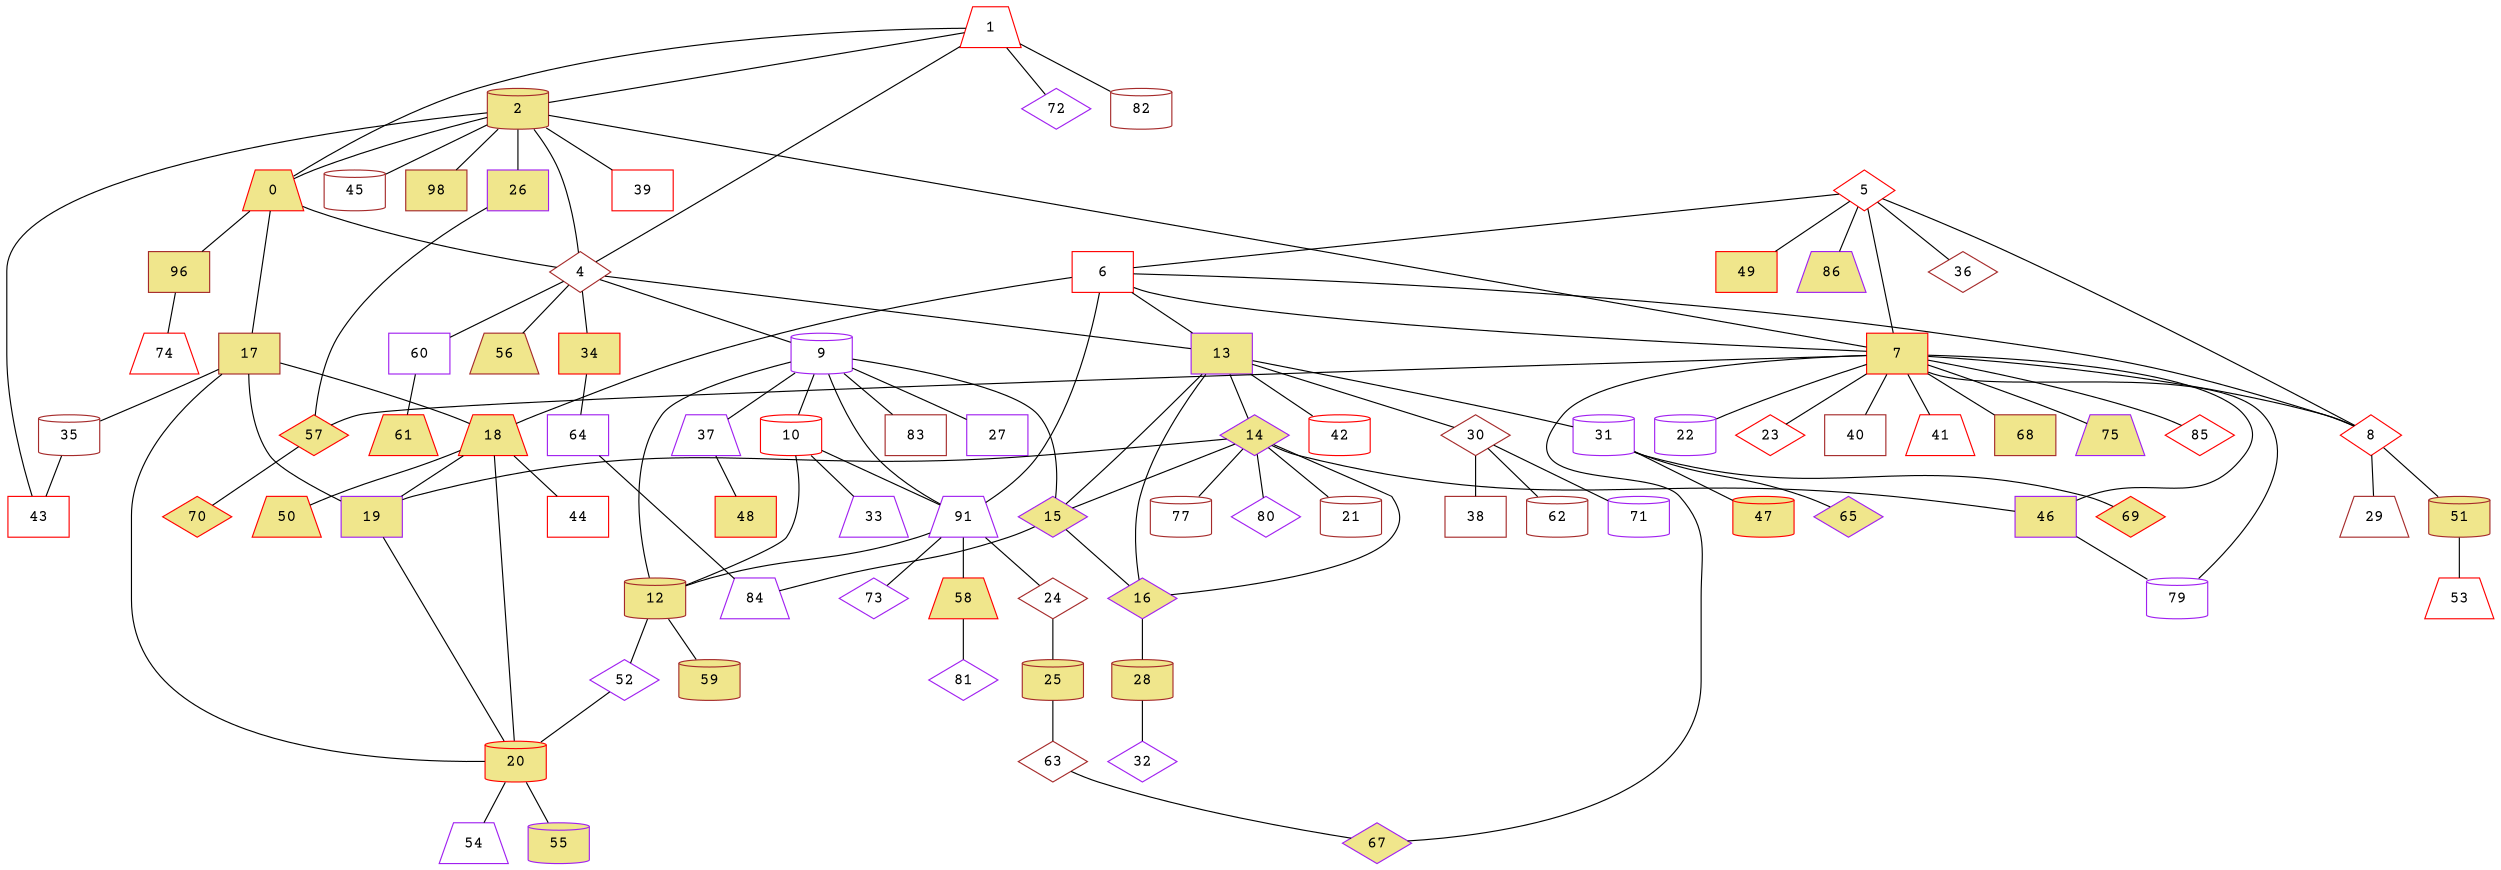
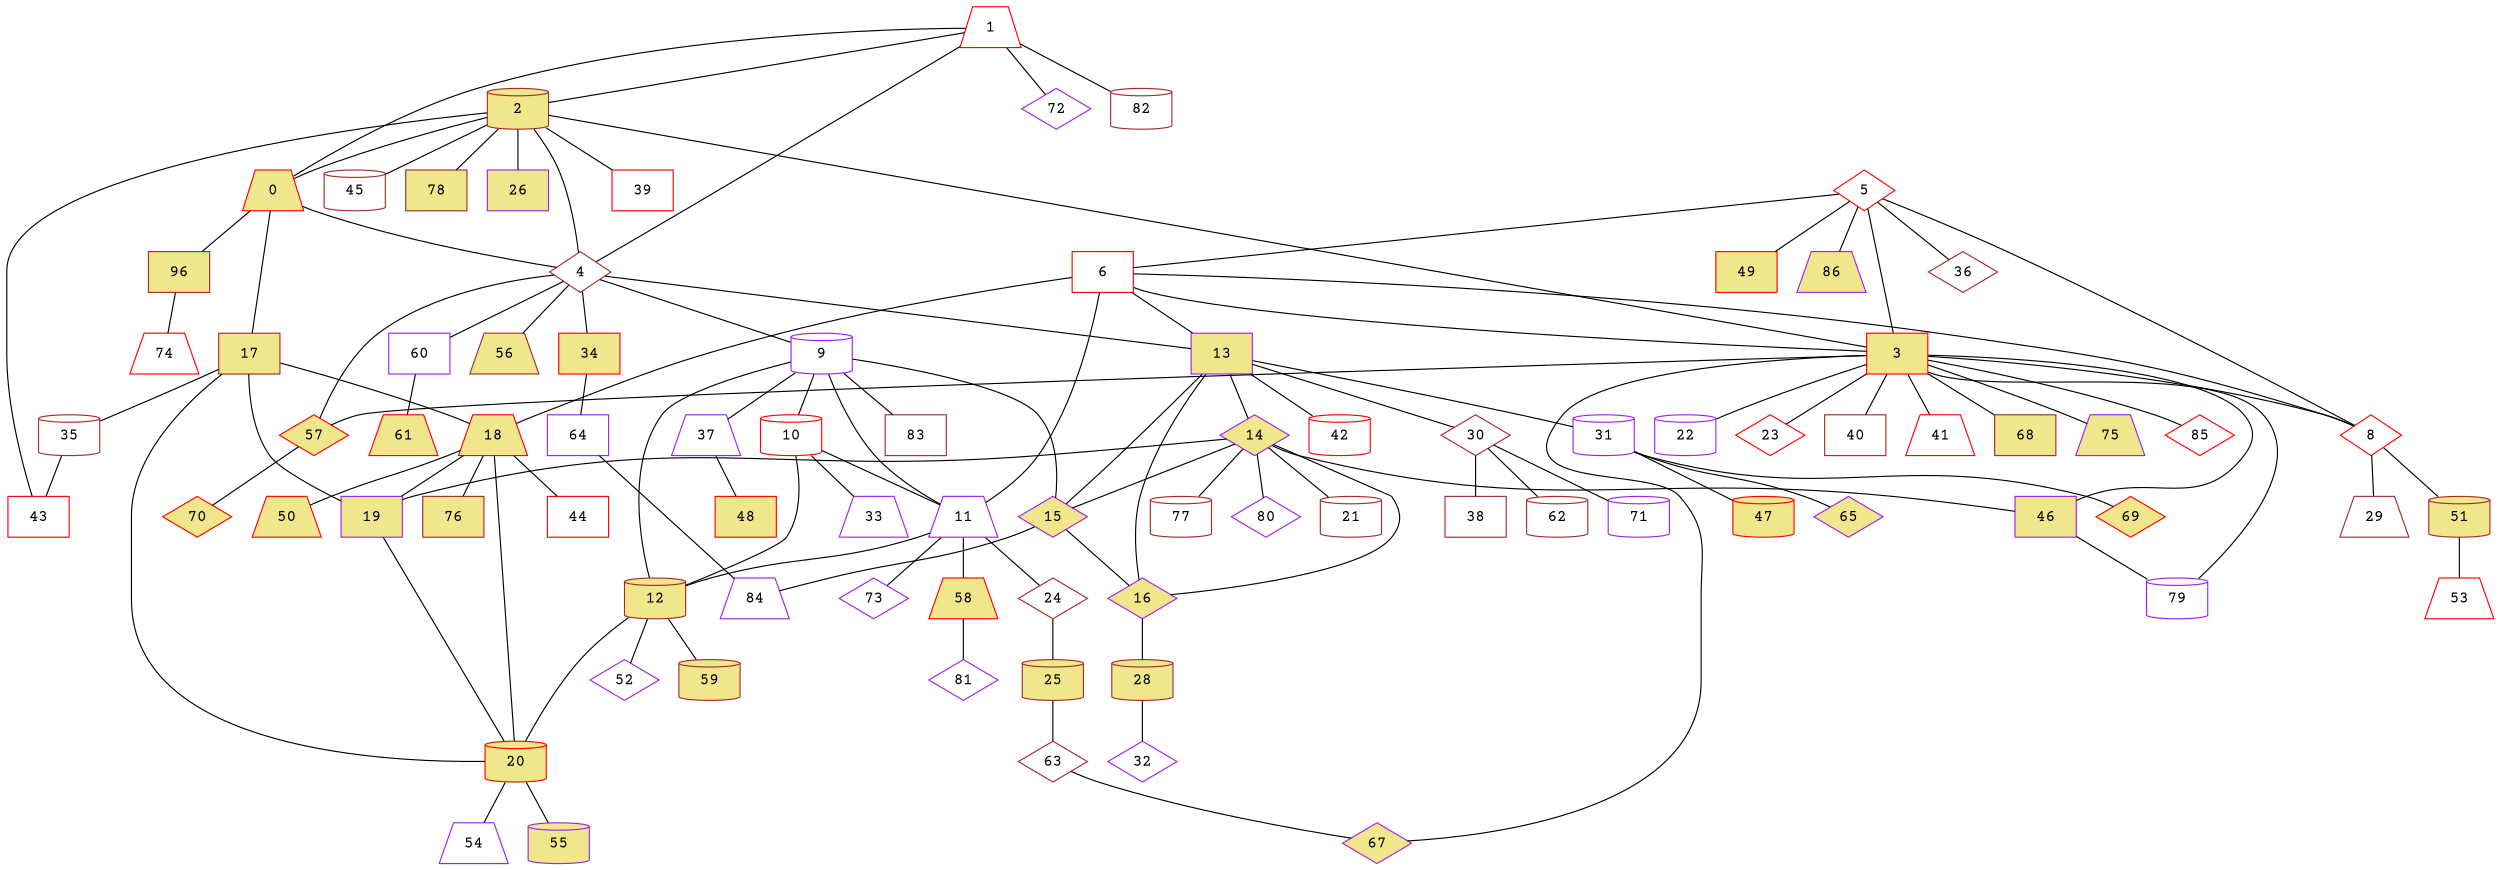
node "98": label "98" -> "78"
edge "26" -- "57": now "4" -- "57"
node "7": label "7" -> "3"
node "27": removed
node "76": added
node "91": label "91" -> "11"
edge "52" -- "20": now "12" -- "20"
